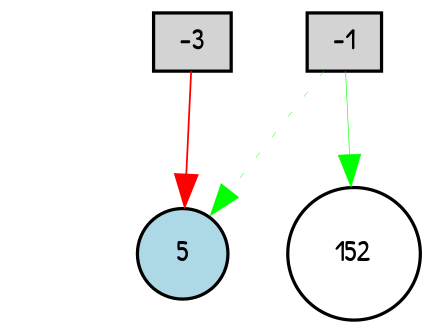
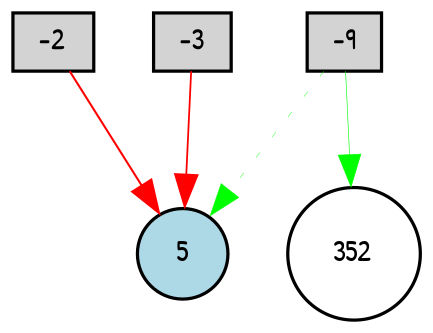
node "-2": added
node "-1": label "-1" -> "-9"
node "152": label "152" -> "352"
